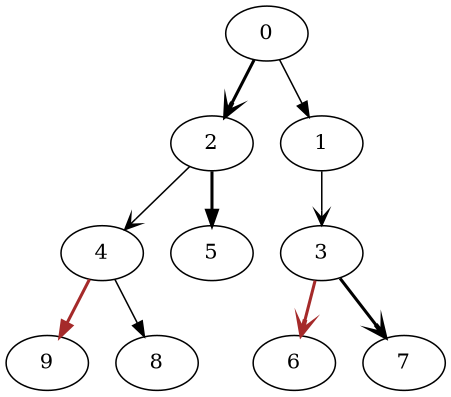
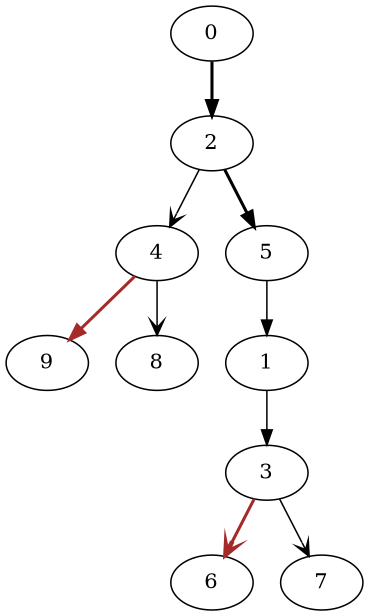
edge "0" -> "2": arrowhead vee -> normal
edge "0" -> "1": now "5" -> "1"
edge "1" -> "3": arrowhead vee -> normal
edge "4" -> "8": arrowhead normal -> vee
edge "3" -> "7": style bold -> solid
